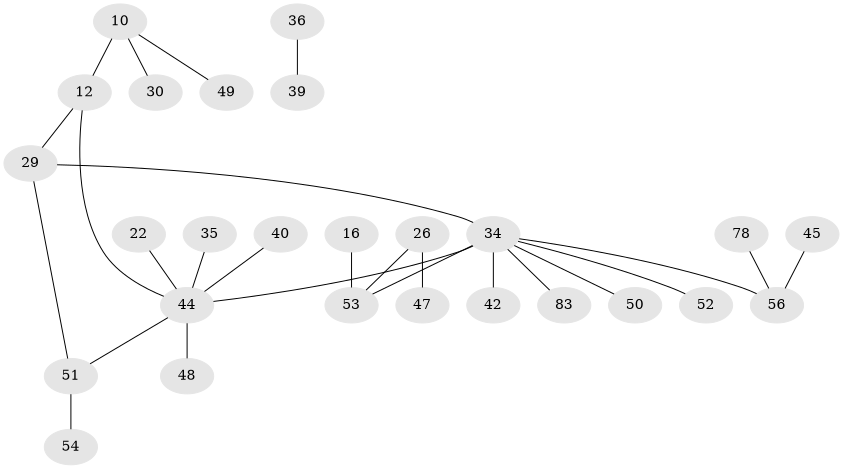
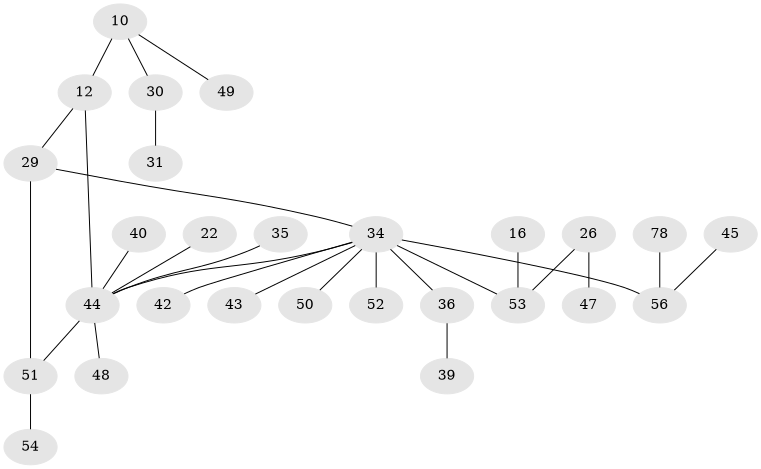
node "31": added
edge "34" -- "36": added
node "83": label "83" -> "43"
